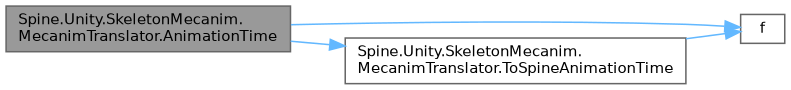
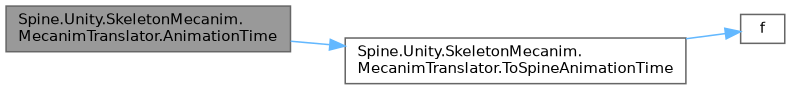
edge "Spine.Unity.SkeletonMecanim. MecanimTranslator.AnimationTime" -> "f": removed
